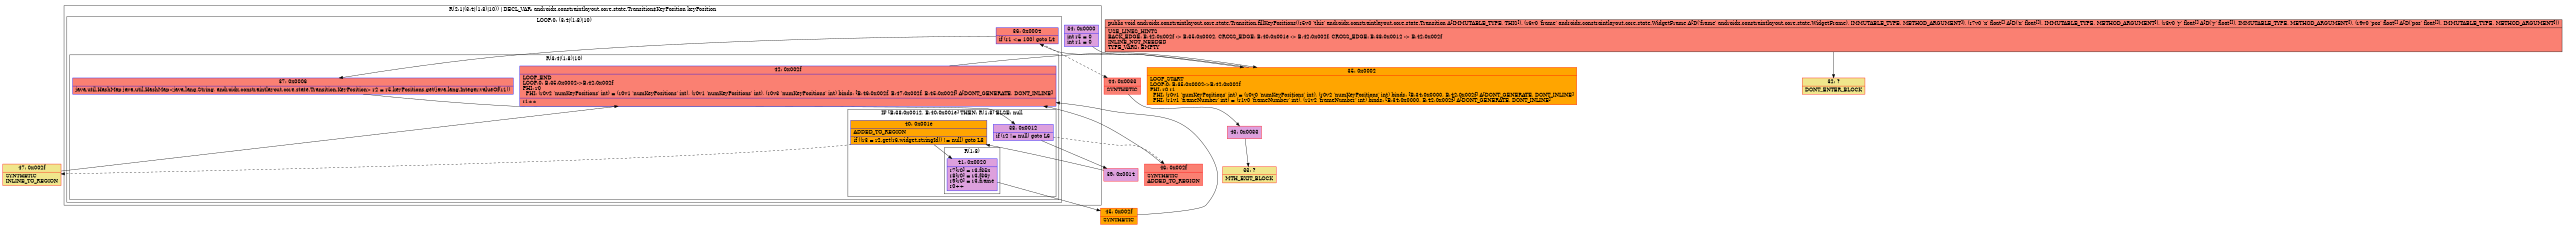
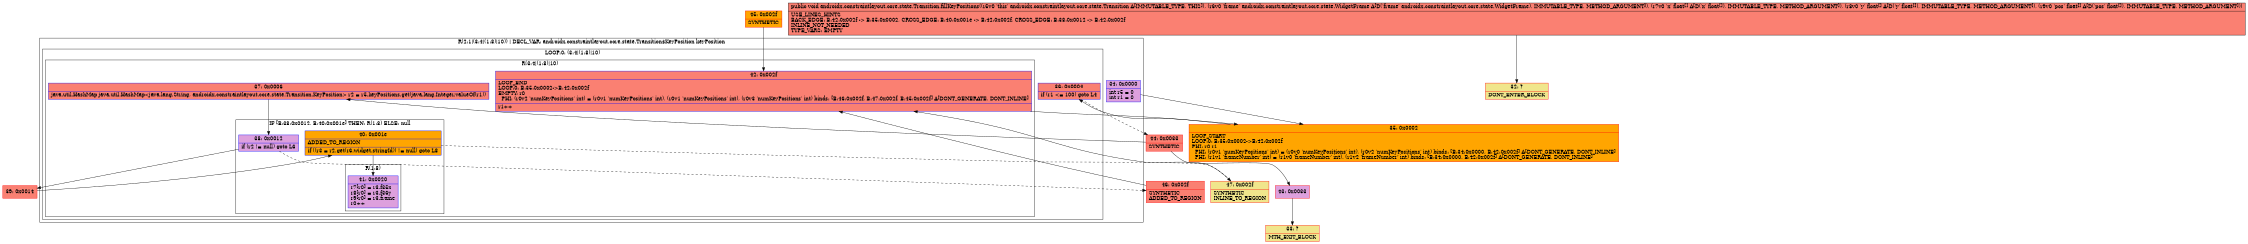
edge "36: 0x0004" -> "37: 0x0006": now "44: 0x0033" -> "37: 0x0006"
node "42: 0x002f": text "PHI: r0" -> "EMPTY: r0"
node "39: 0x0014": fillcolor plum -> salmon
edge "41: 0x0020" -> "45: 0x002f": removed
